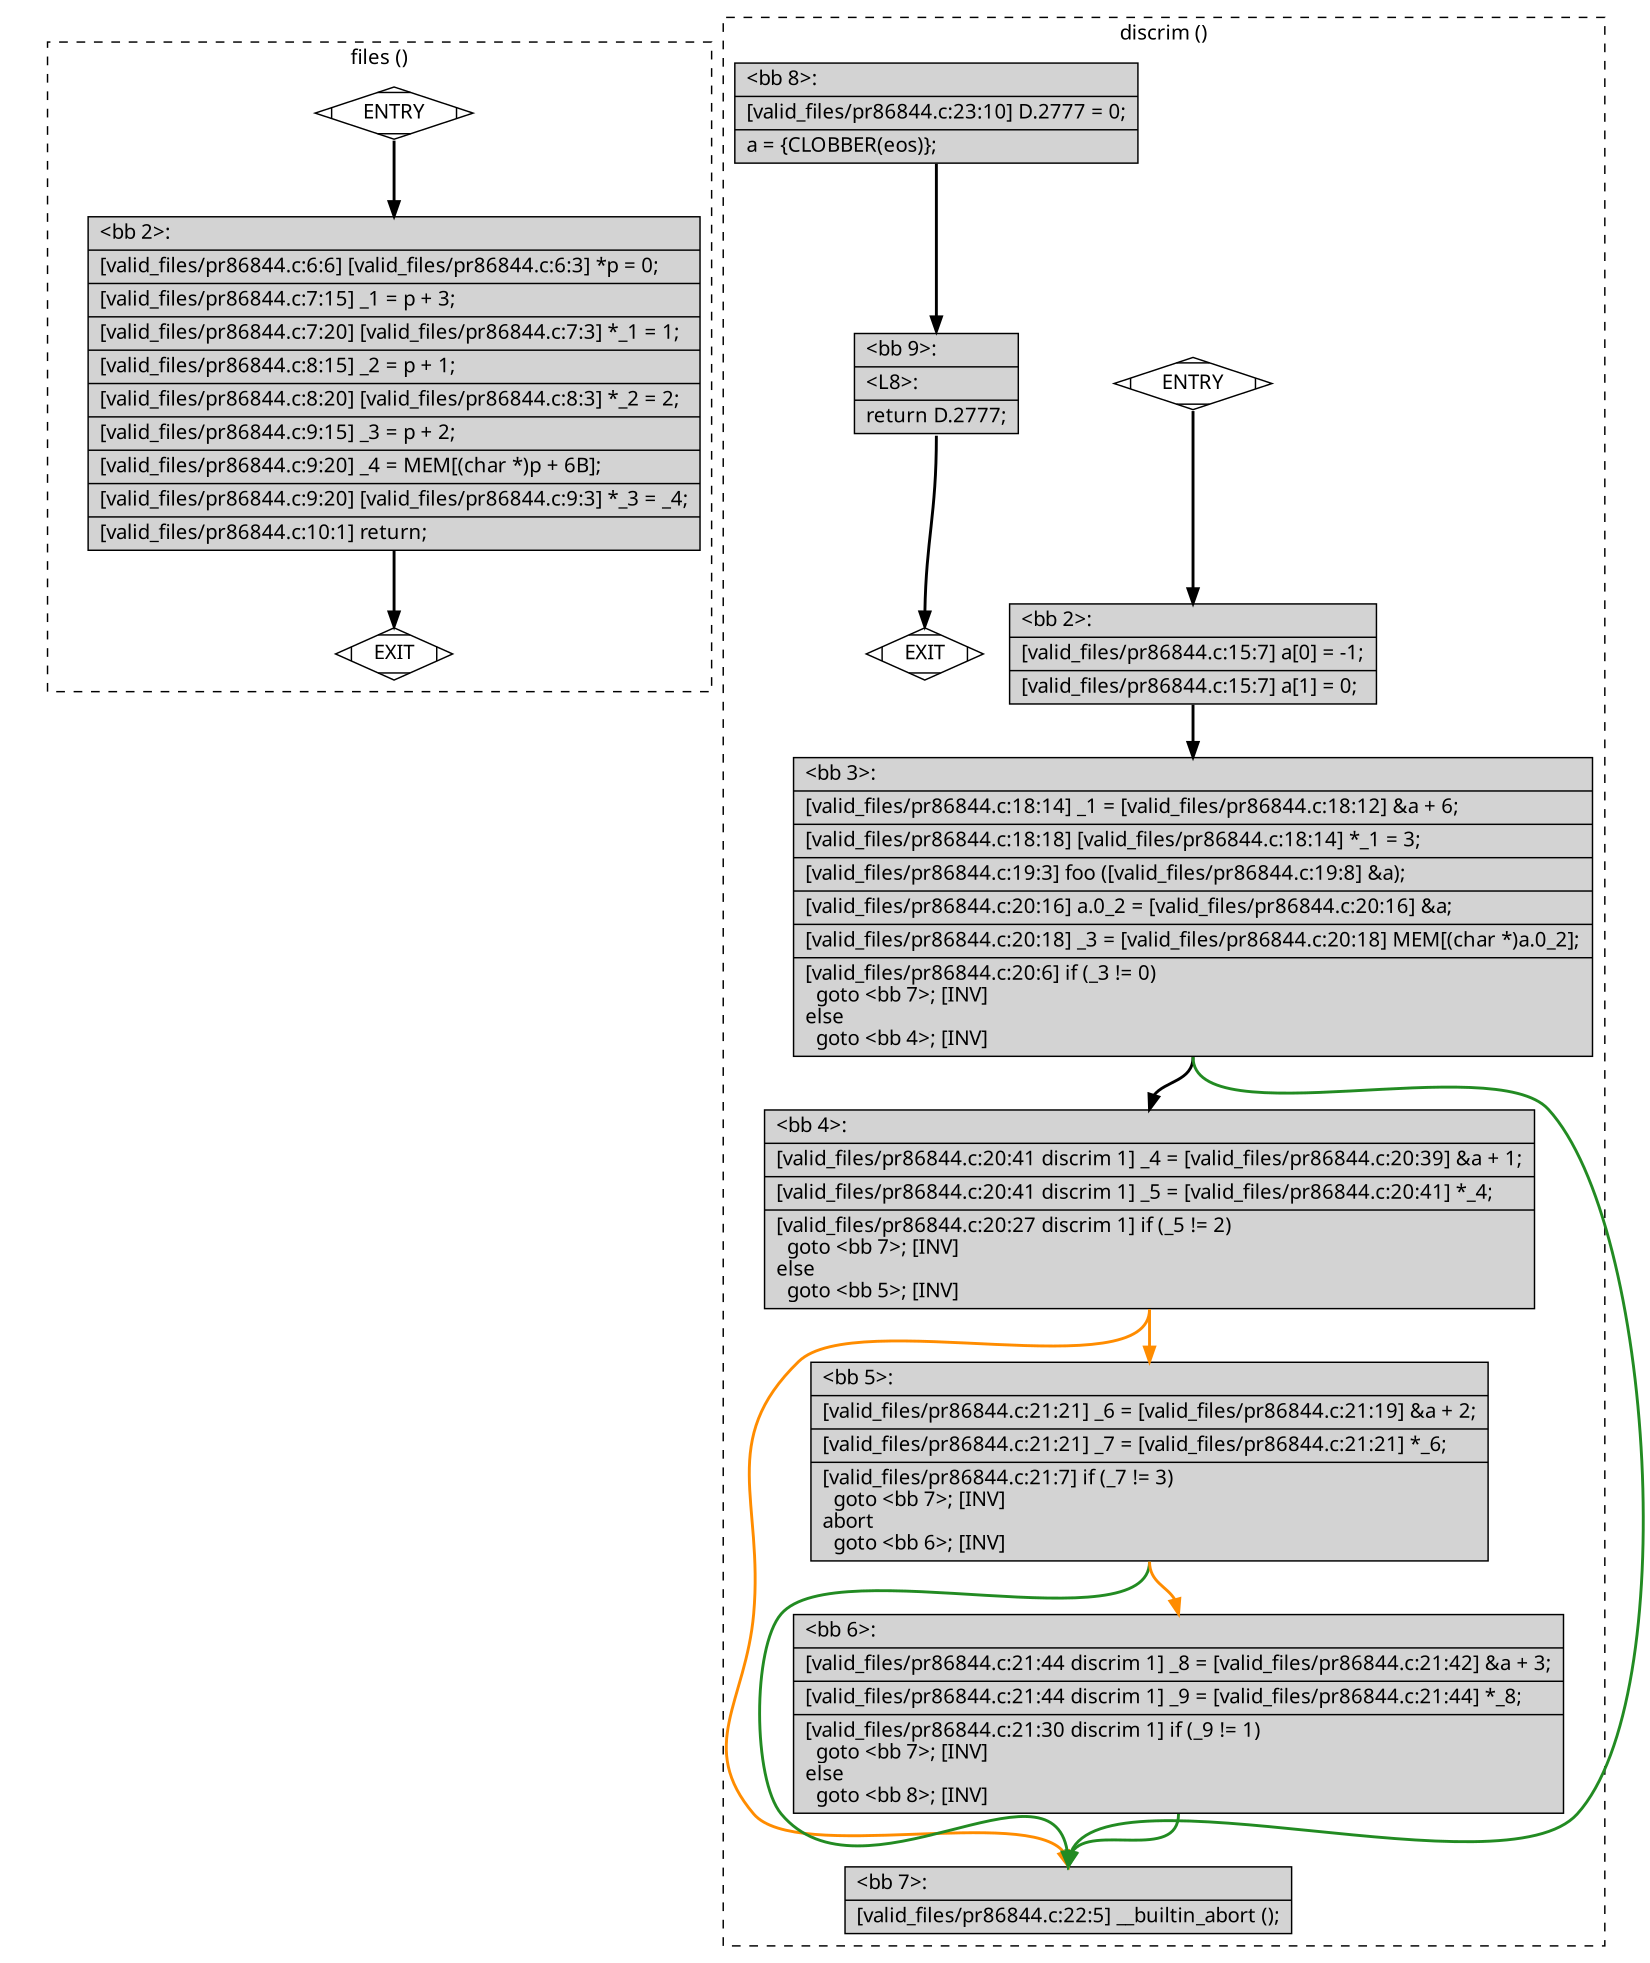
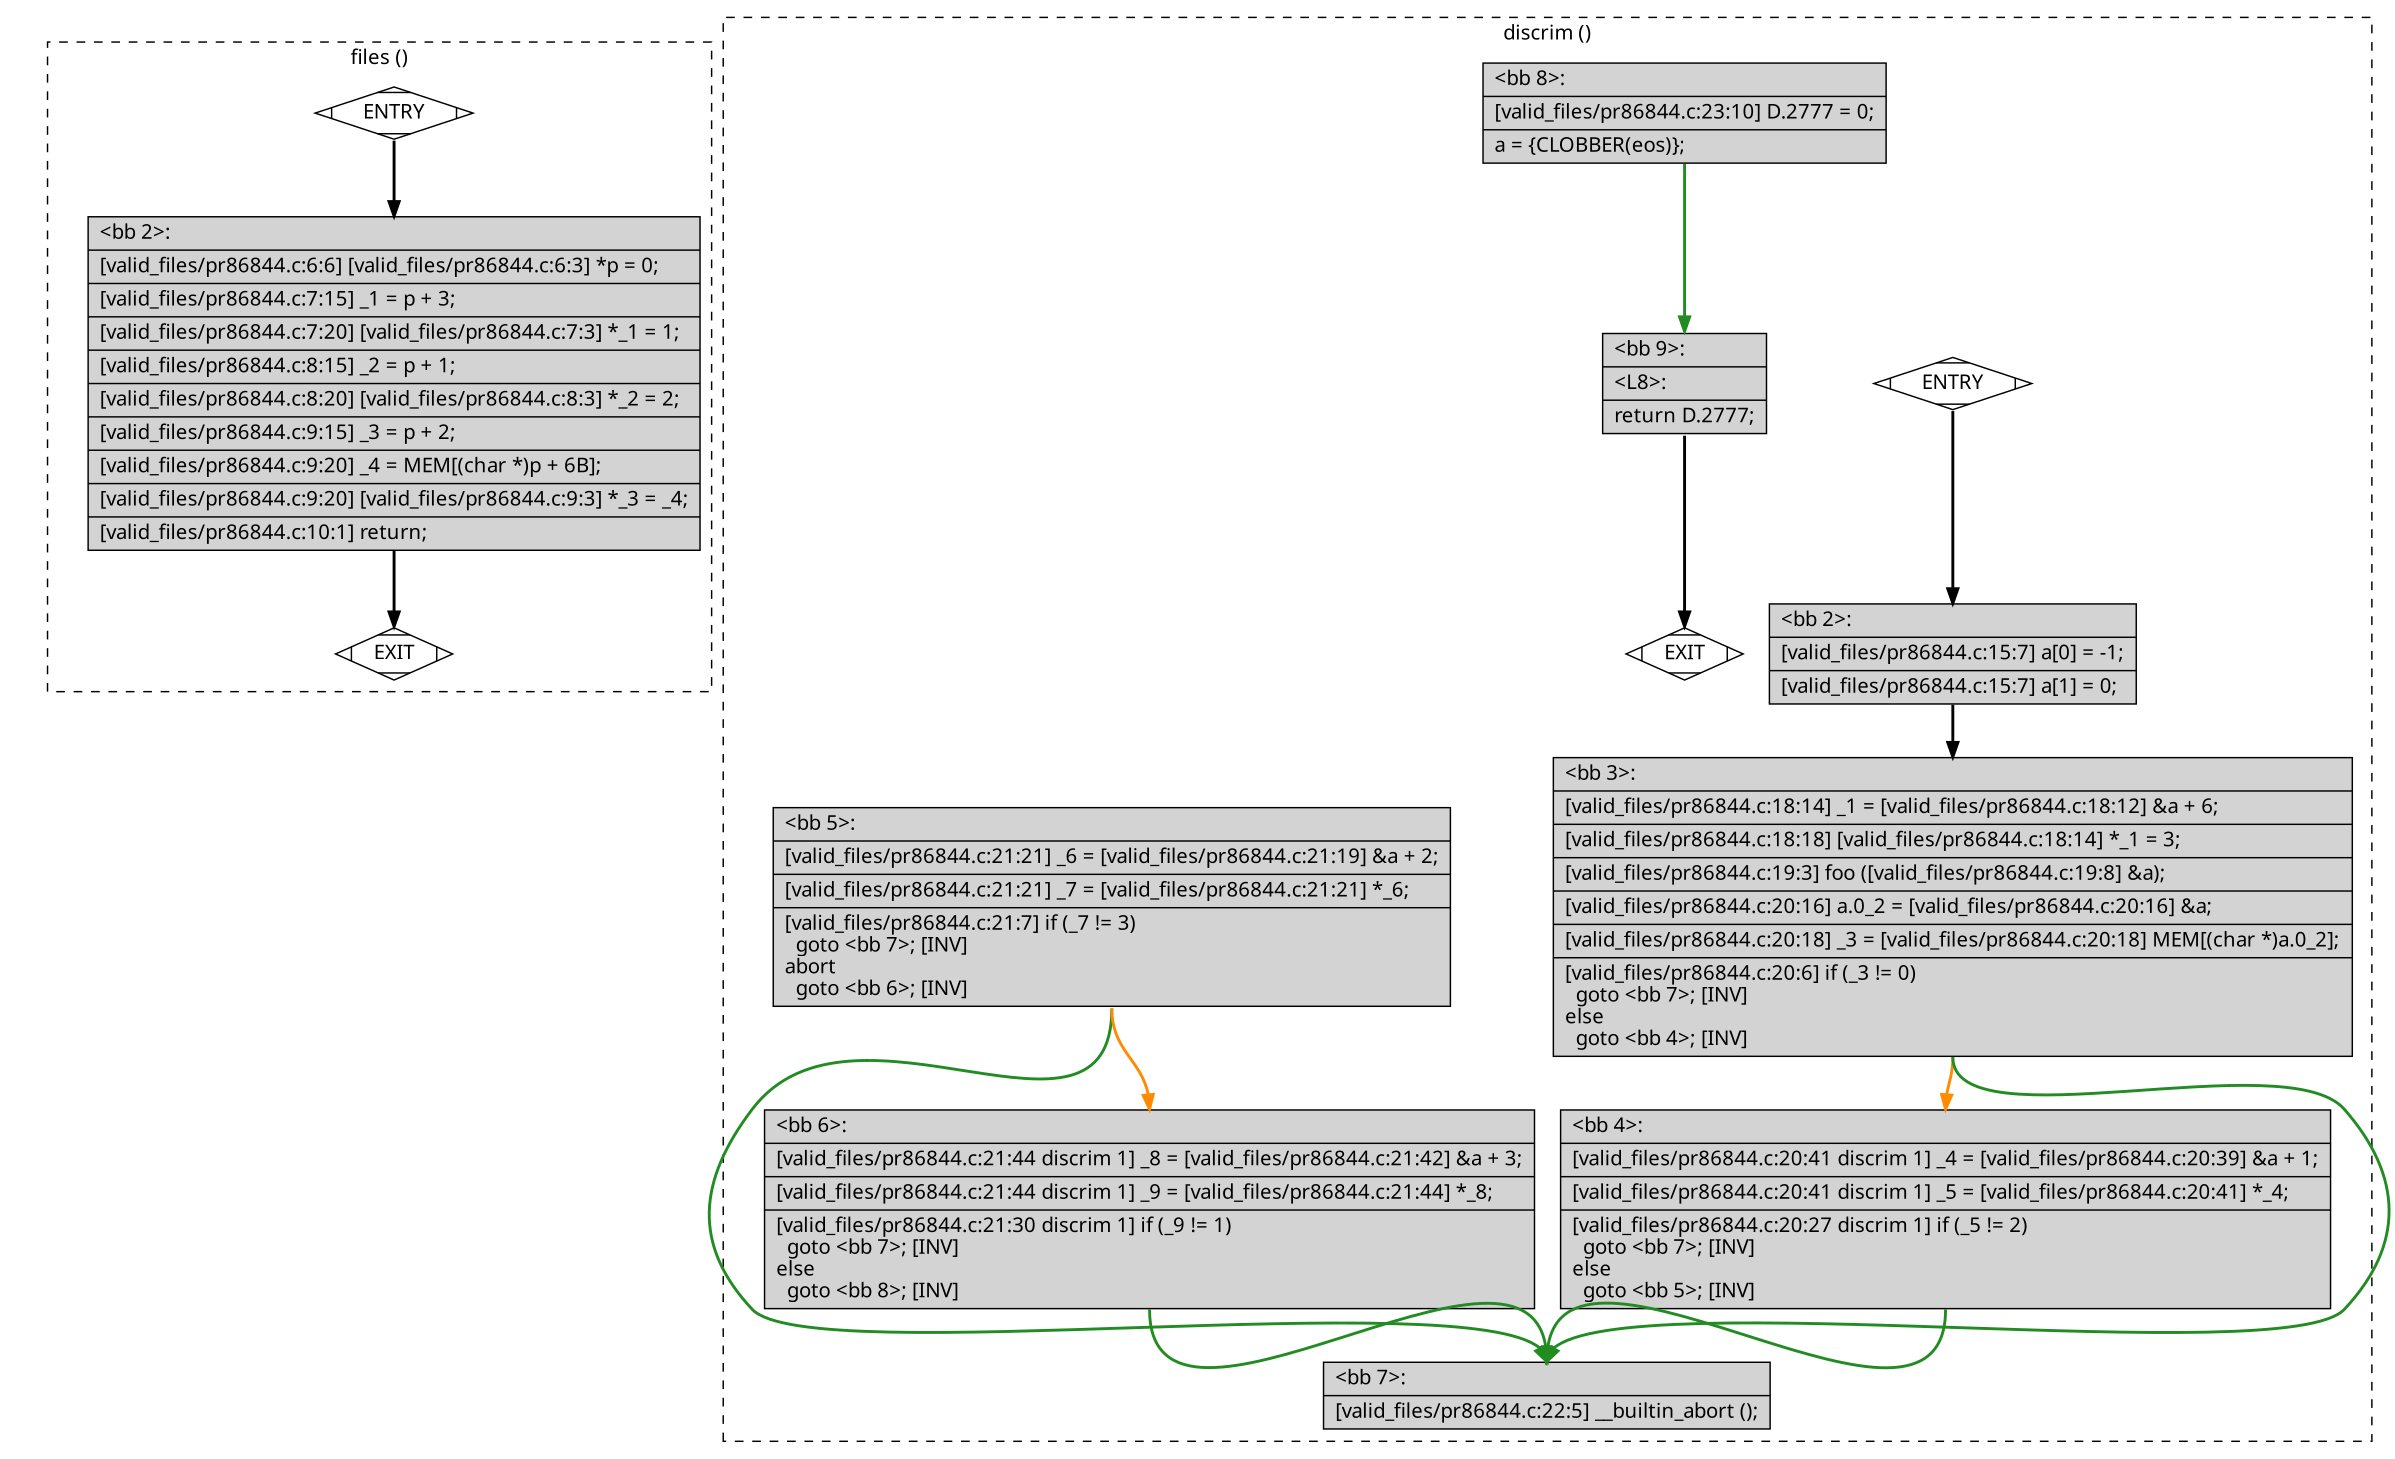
edge "<bb 8>:" -> "<bb 9>:": color black -> forestgreen
edge "<bb 3>:" -> "<bb 4>:": color black -> darkorange
edge "<bb 4>:" -> "<bb 5>:": removed
edge "<bb 4>:" -> "<bb 7>:": color darkorange -> forestgreen
